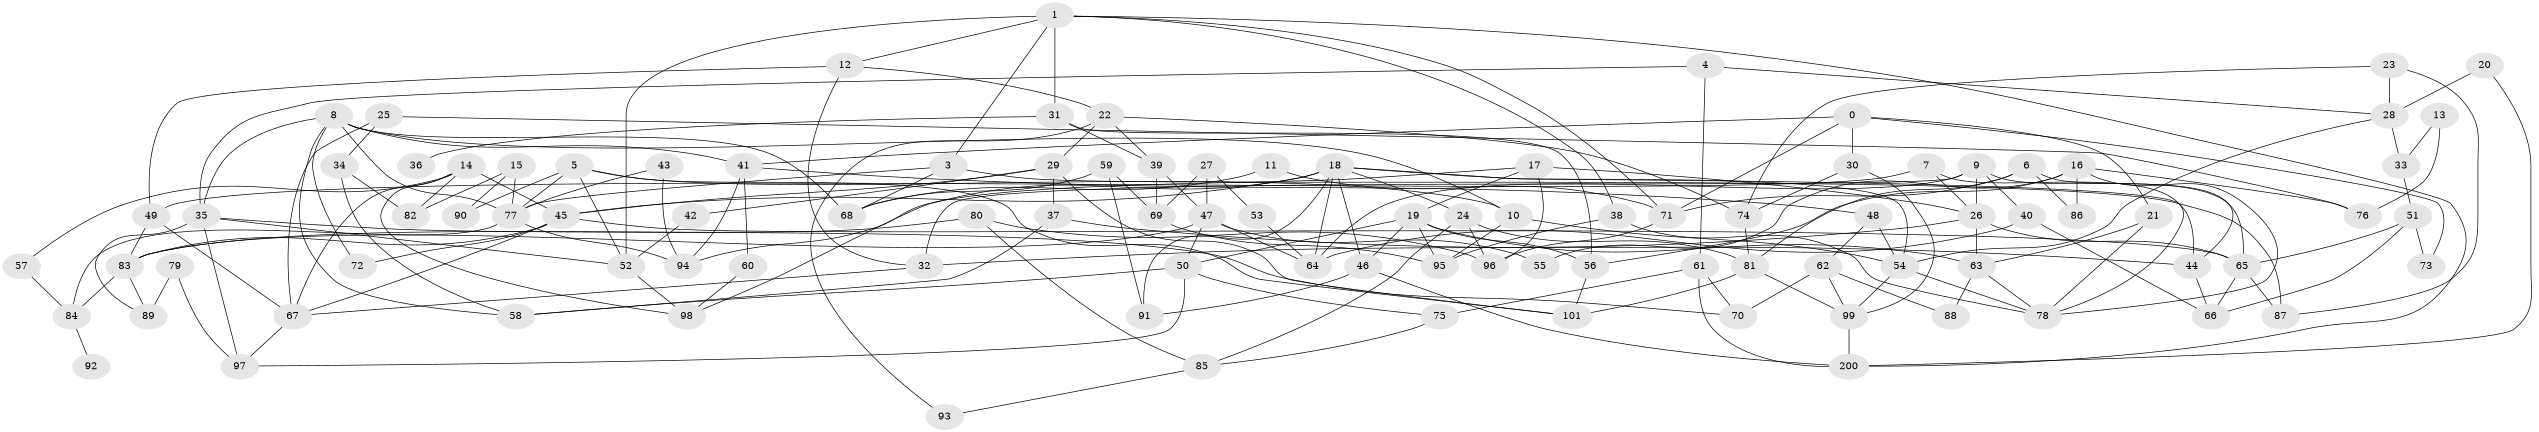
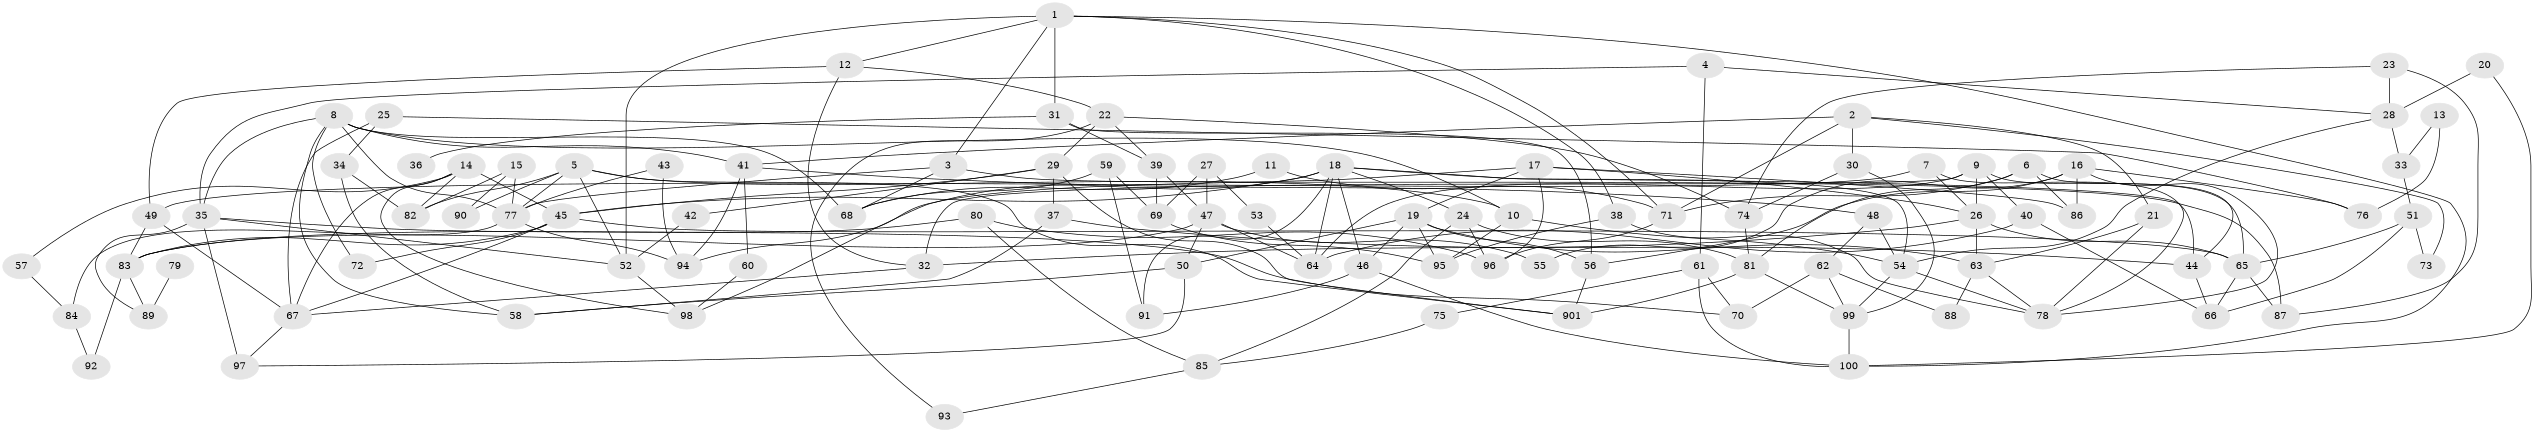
node "0": label "0" -> "2"
edge "17" -- "86": added
edge "5" -- "82": added
edge "83" -- "84": now "83" -- "92"
edge "50" -- "75": removed
node "101": label "101" -> "901"
edge "79" -- "97": removed
node "200": label "200" -> "100"
